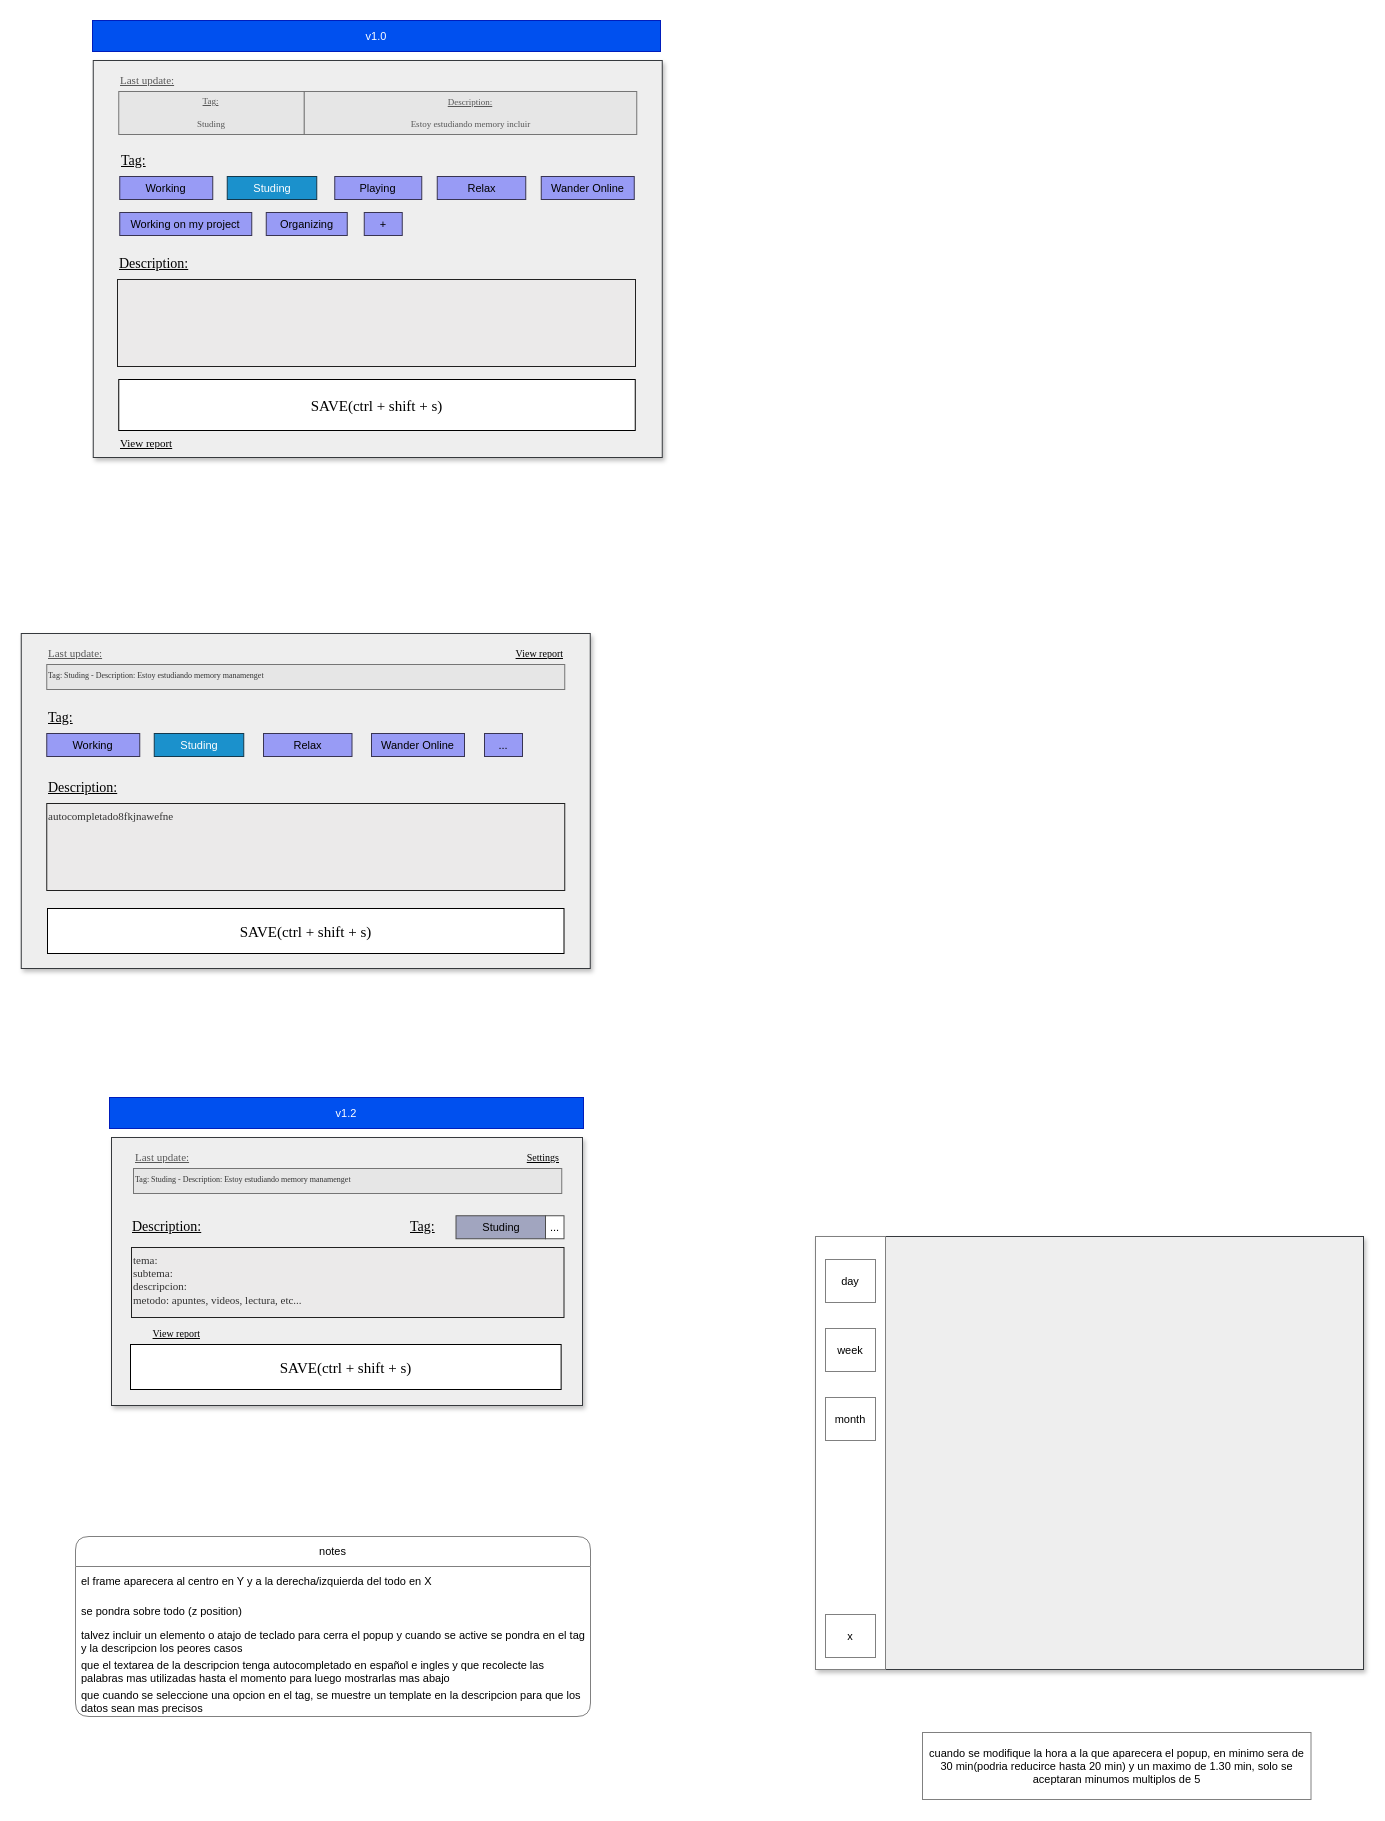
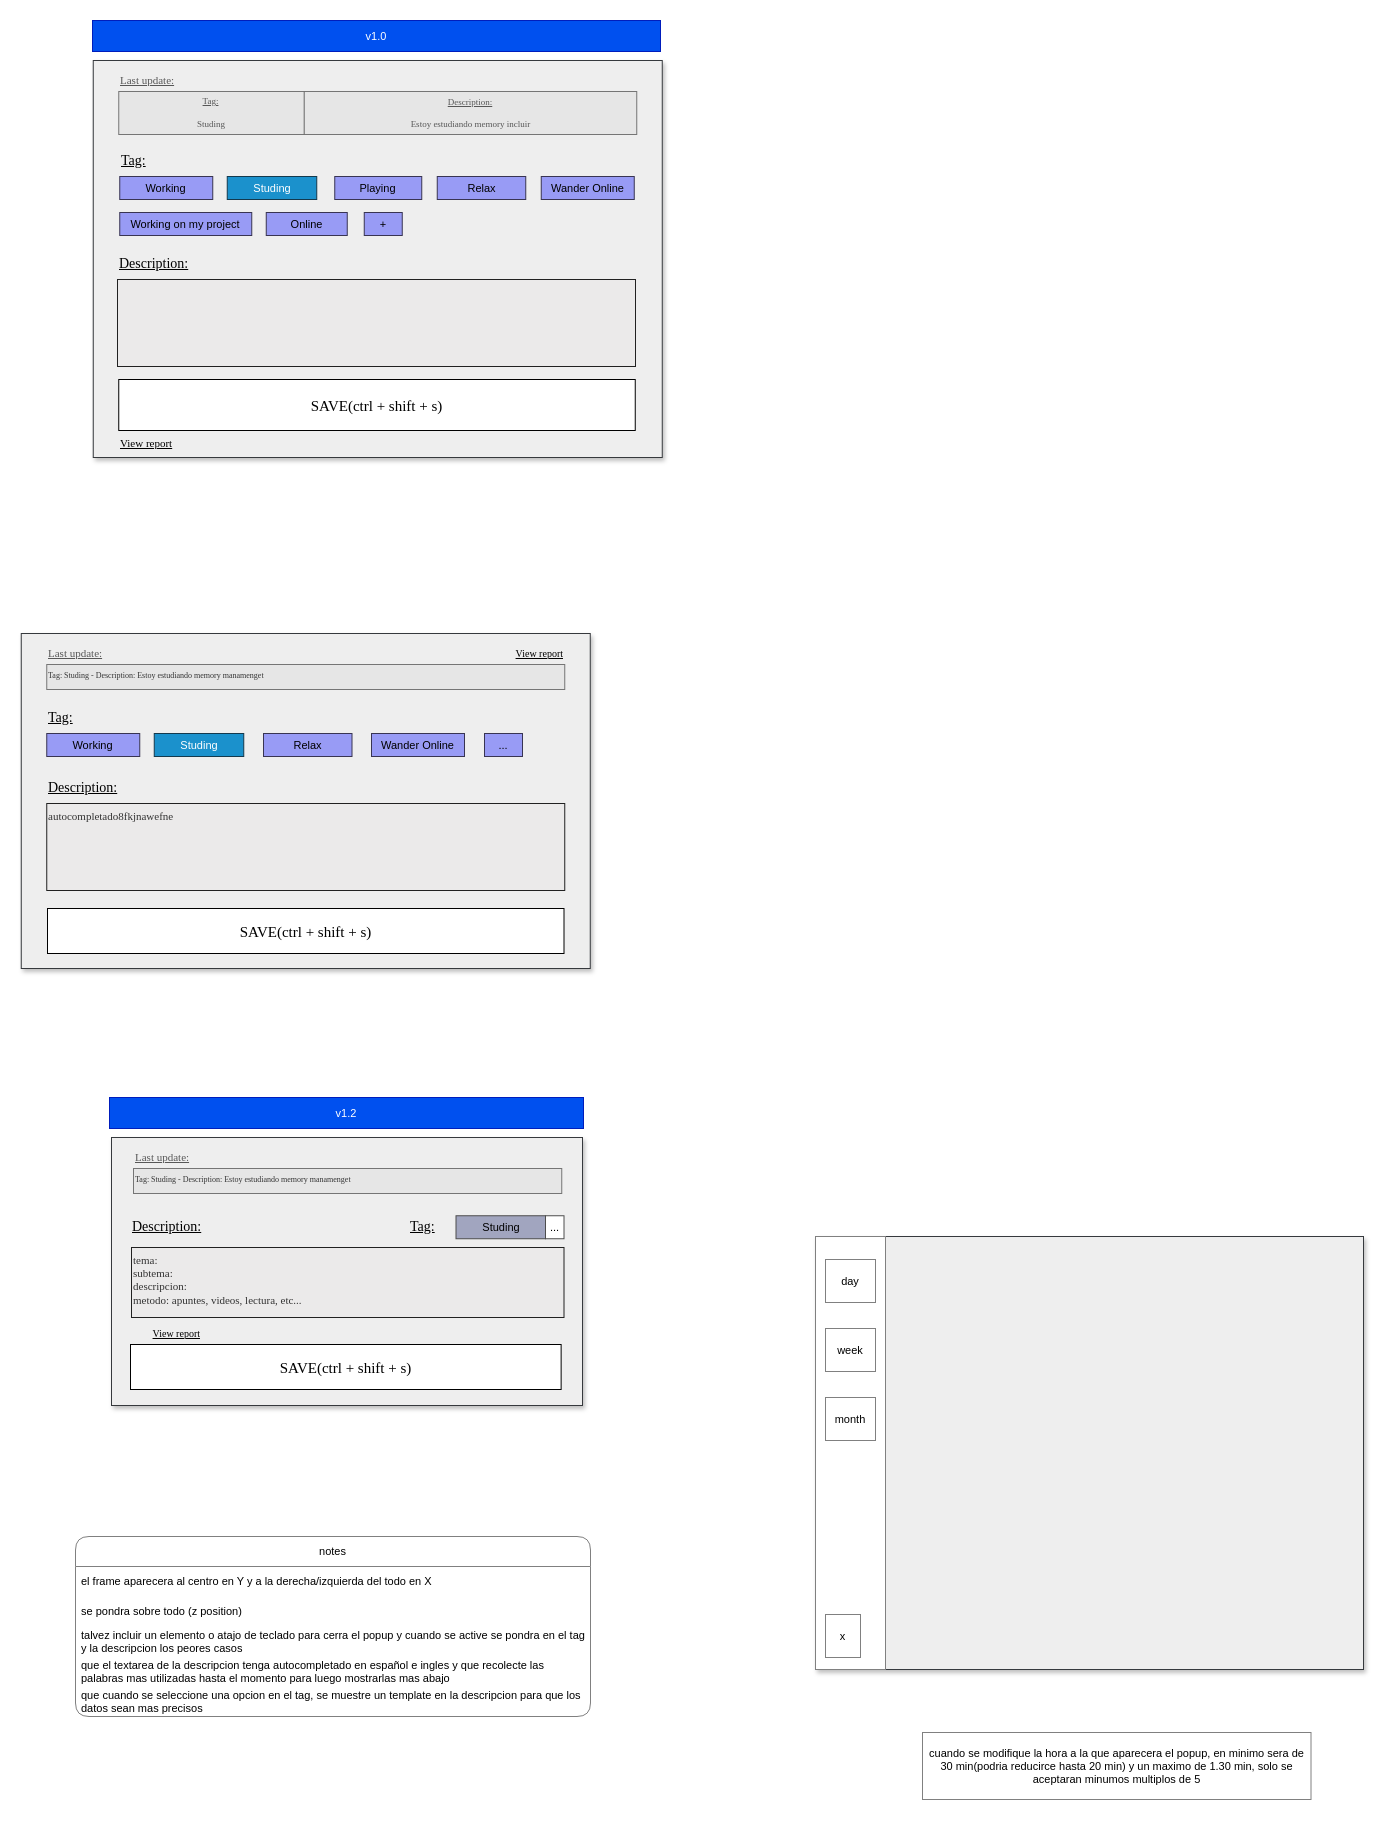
node "Organizing": label "Organizing" -> "Online"
node "Settings": removed
node "x": size 50x43 -> 35x43
